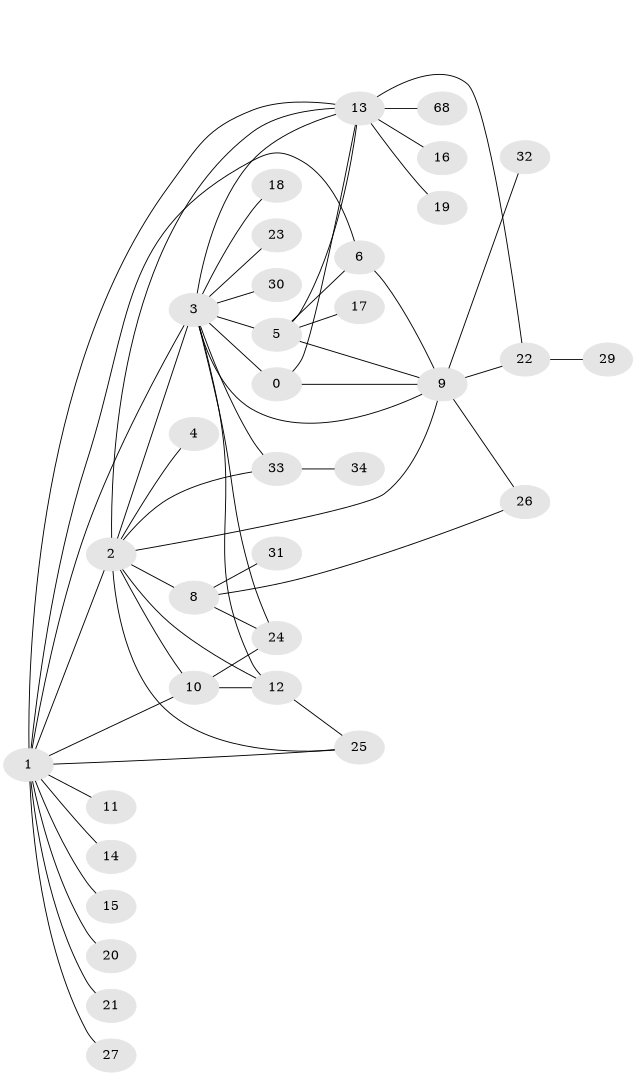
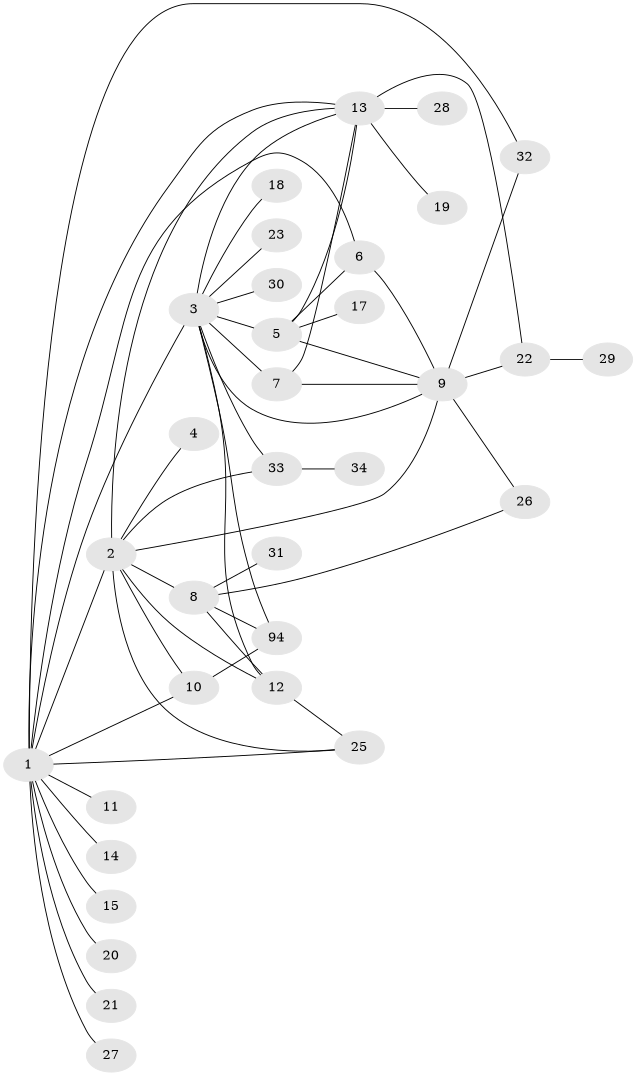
node "68": label "68" -> "28"
node "16": removed
edge "32" -- "1": added
node "0": label "0" -> "7"
edge "3" -- "2": removed
node "24": label "24" -> "94"
edge "10" -- "12": now "8" -- "12"
